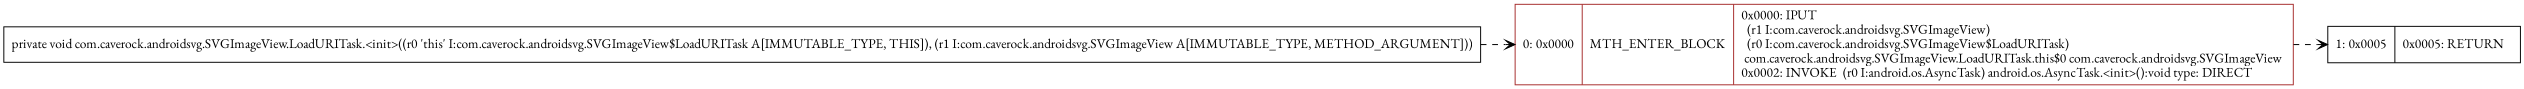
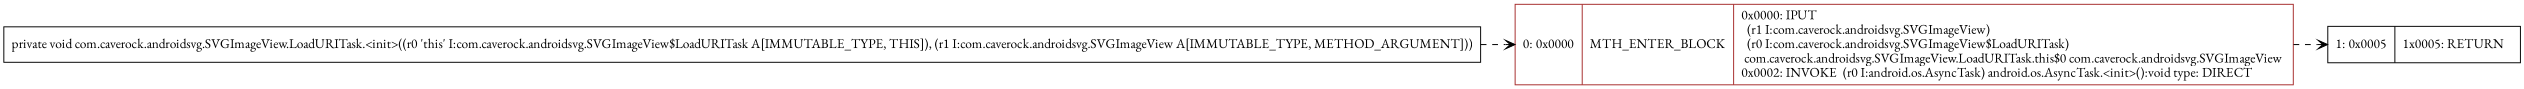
node "1: 0x0005": text "0x0005: RETURN" -> "1x0005: RETURN"
